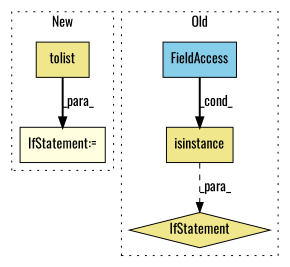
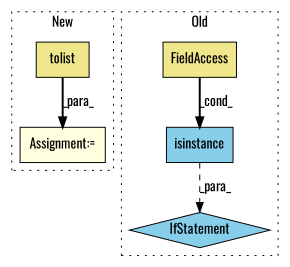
node "FieldAccess": fillcolor skyblue -> khaki
node "IfStatement:=": label "IfStatement:=" -> "Assignment:="
node "isinstance": fillcolor khaki -> skyblue
node "IfStatement": fillcolor khaki -> skyblue
